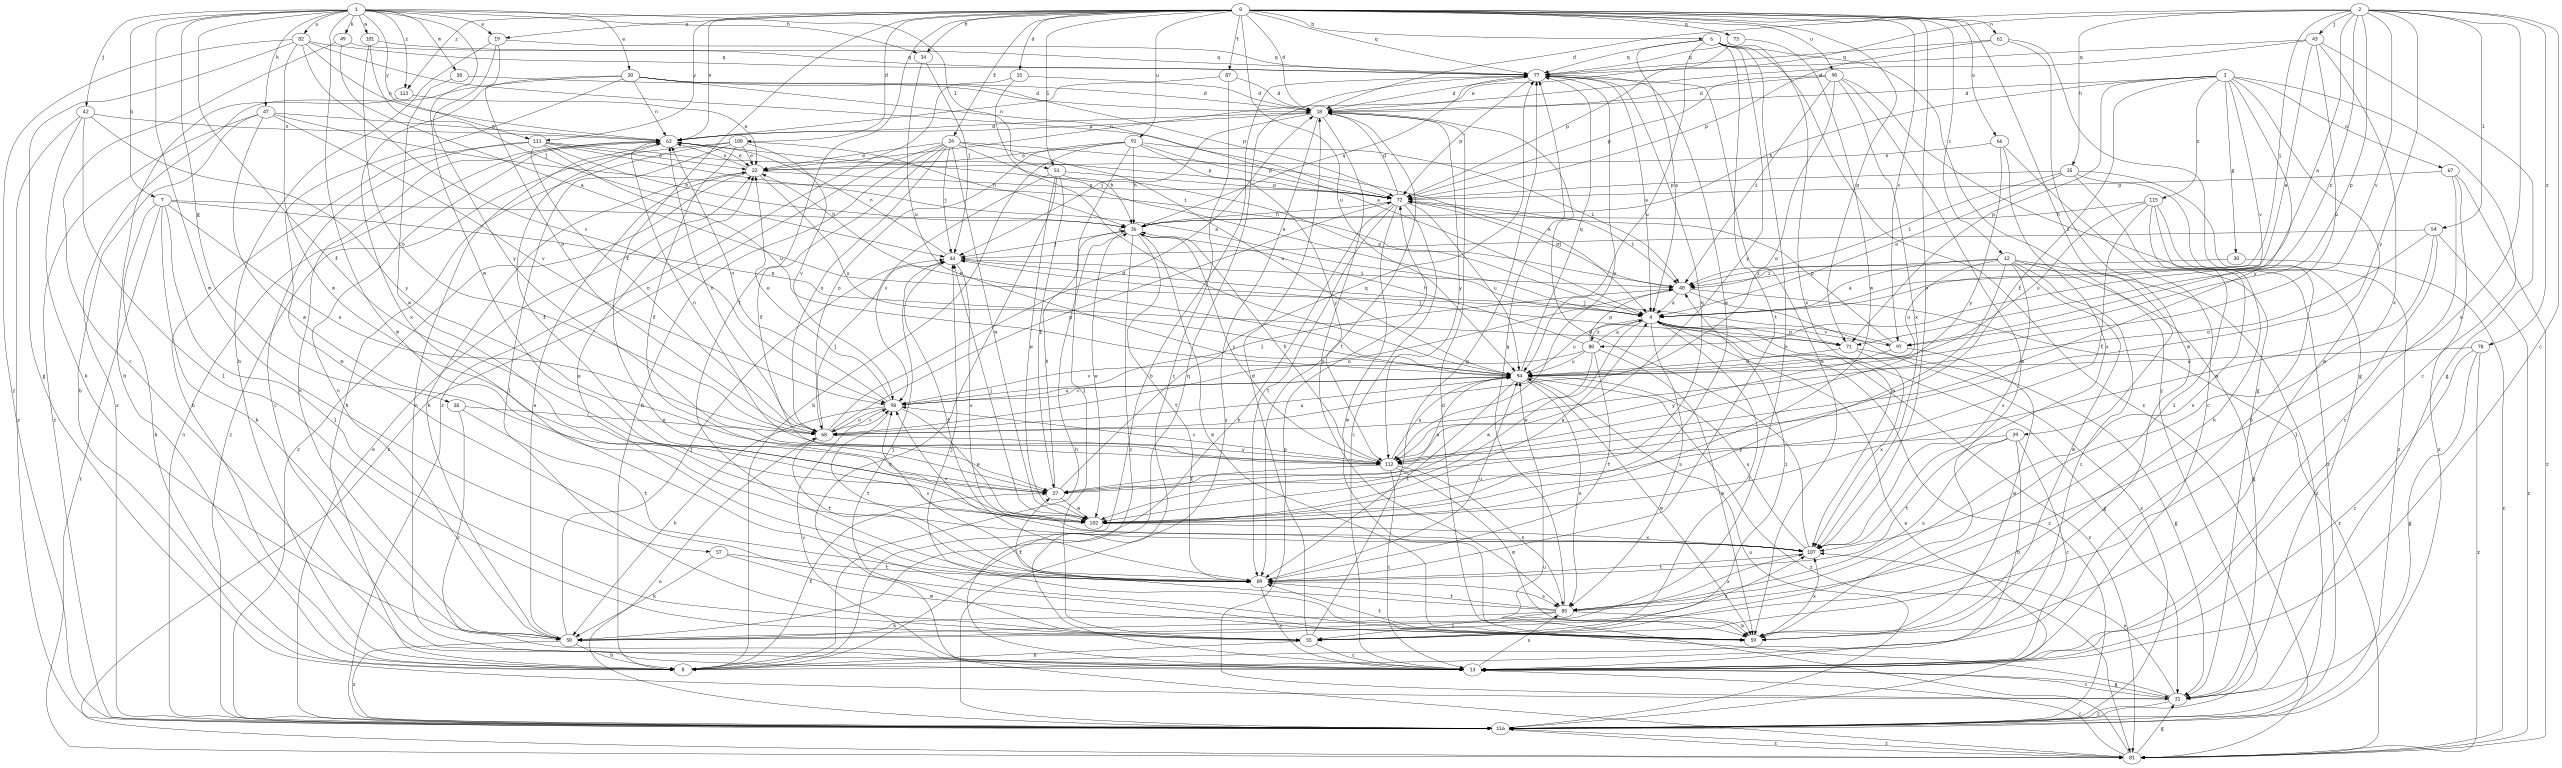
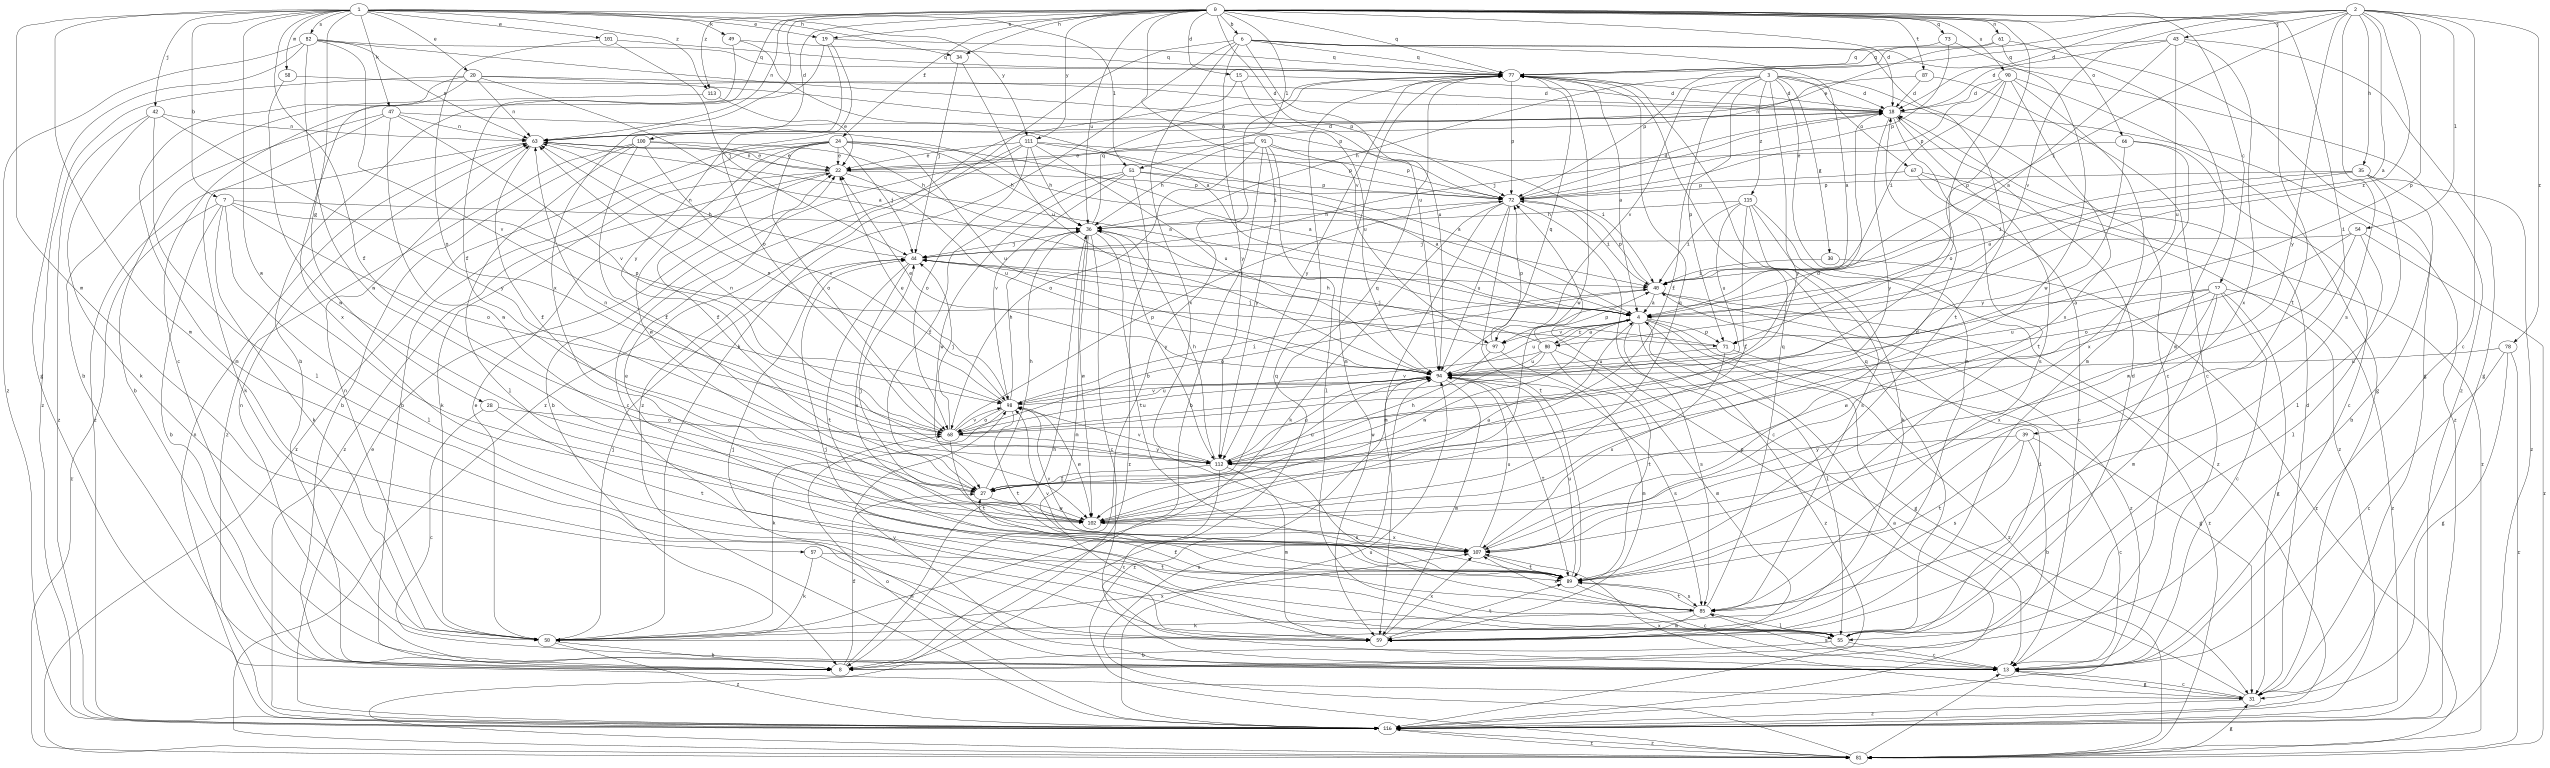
edge "0" -> "91": now "0" -> "36"
edge "12" -> "40": now "115" -> "40"
edge "98" -> "36": added, label "h"
edge "97" -> "112": label "y" -> "h"
